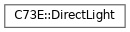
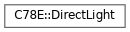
node "C73E::DirectLight": label "C73E::DirectLight" -> "C78E::DirectLight"
